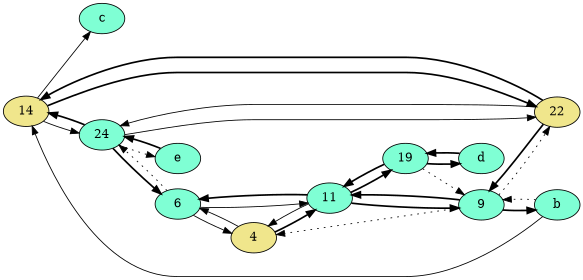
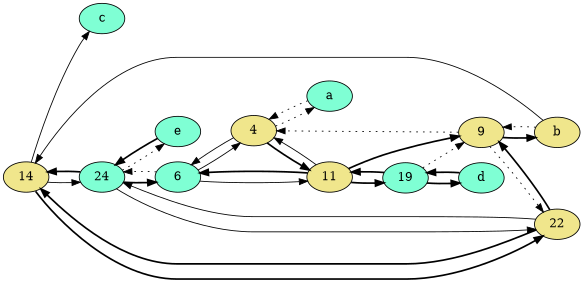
node "a": added
edge "9" -> "11": removed
node "11": fillcolor aquamarine -> khaki
node "9": fillcolor aquamarine -> khaki
node "b": fillcolor aquamarine -> khaki
